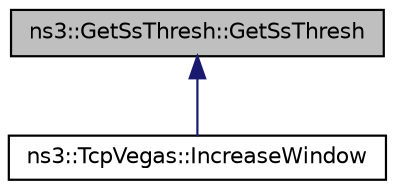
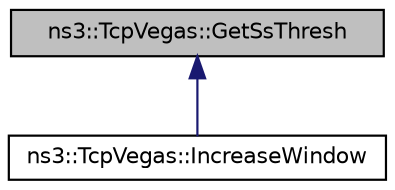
node "ns3::GetSsThresh::GetSsThresh": label "ns3::GetSsThresh::GetSsThresh" -> "ns3::TcpVegas::GetSsThresh"
